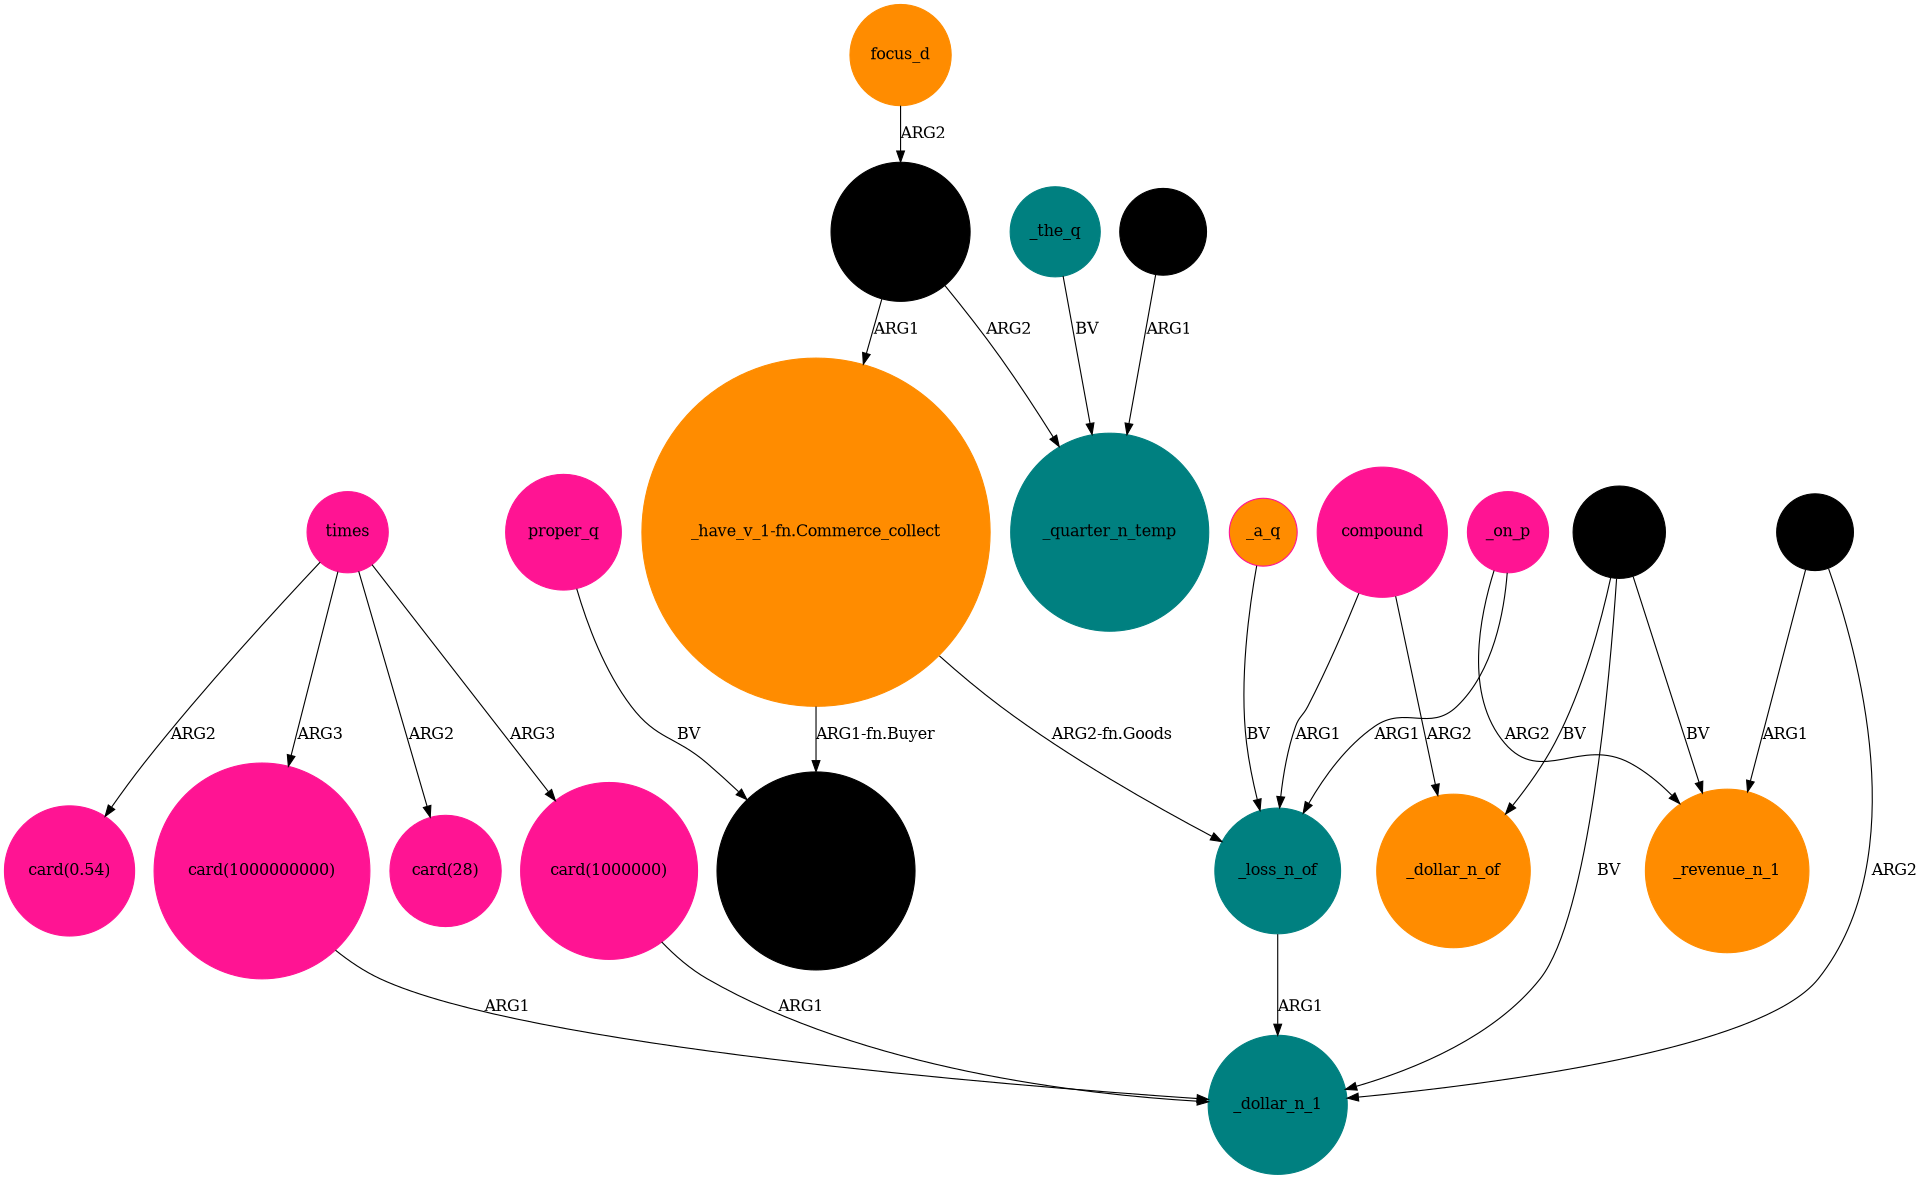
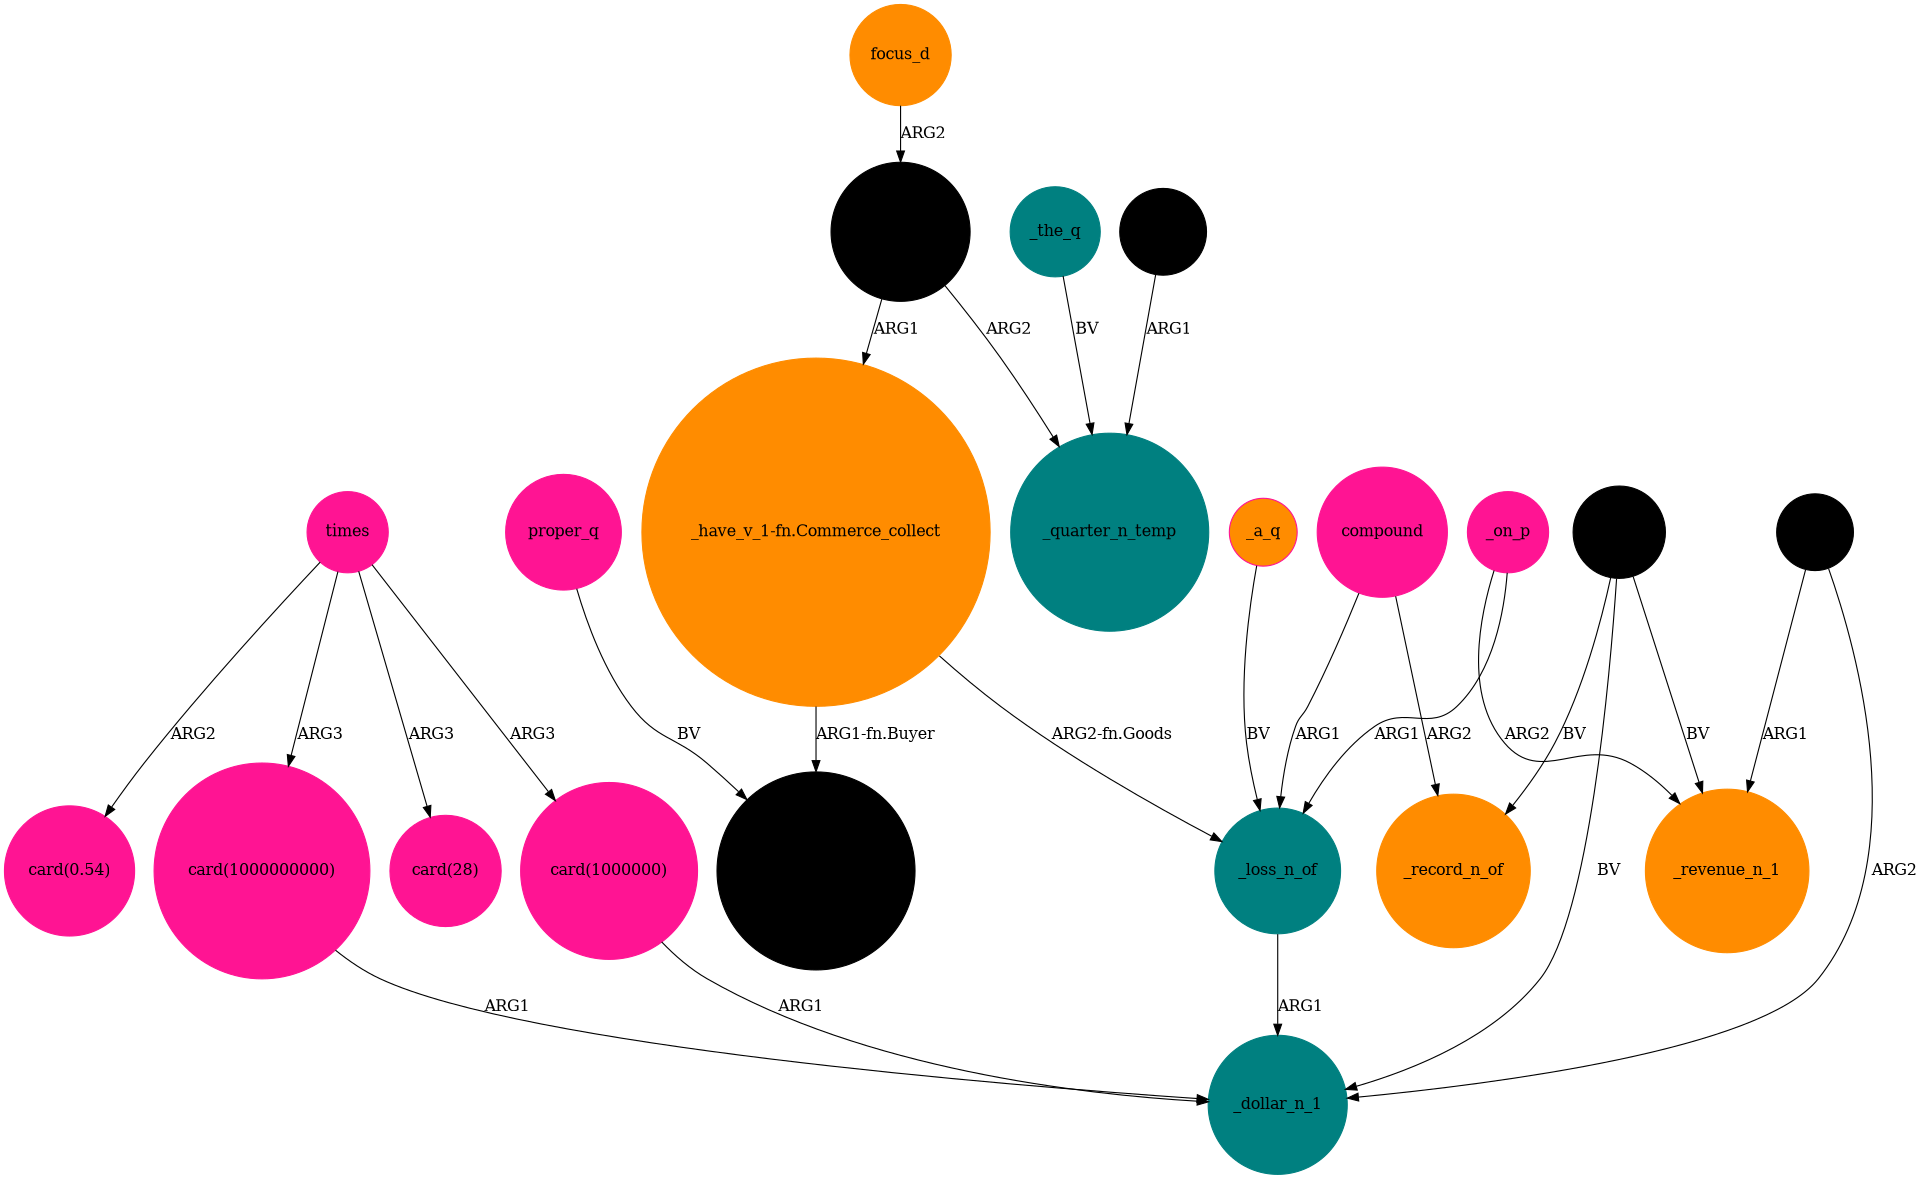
edge "times" -> "card(28)": label "ARG2" -> "ARG3"
node "_dollar_n_of": label "_dollar_n_of" -> "_record_n_of"
